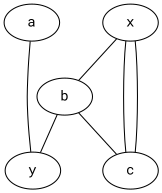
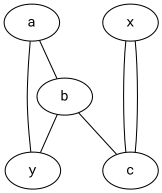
edge "x" -- "b": now "a" -- "b"
